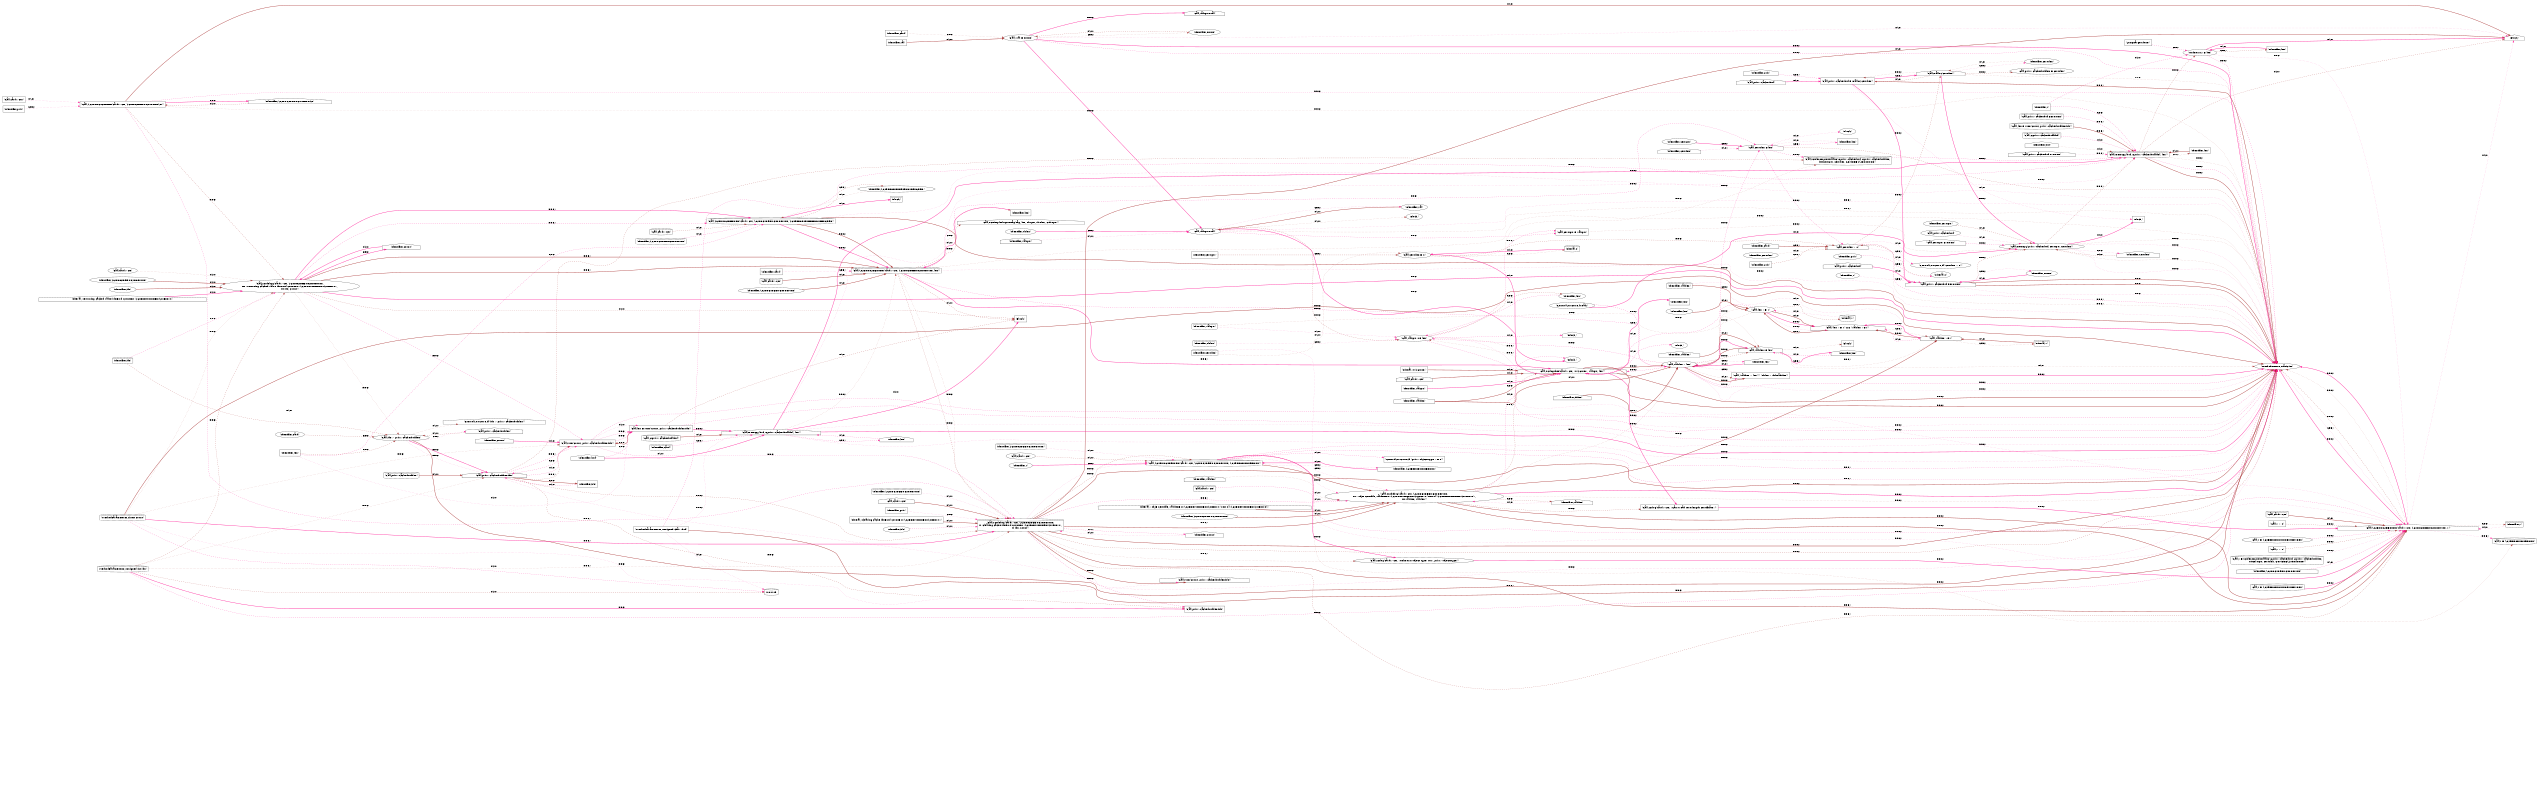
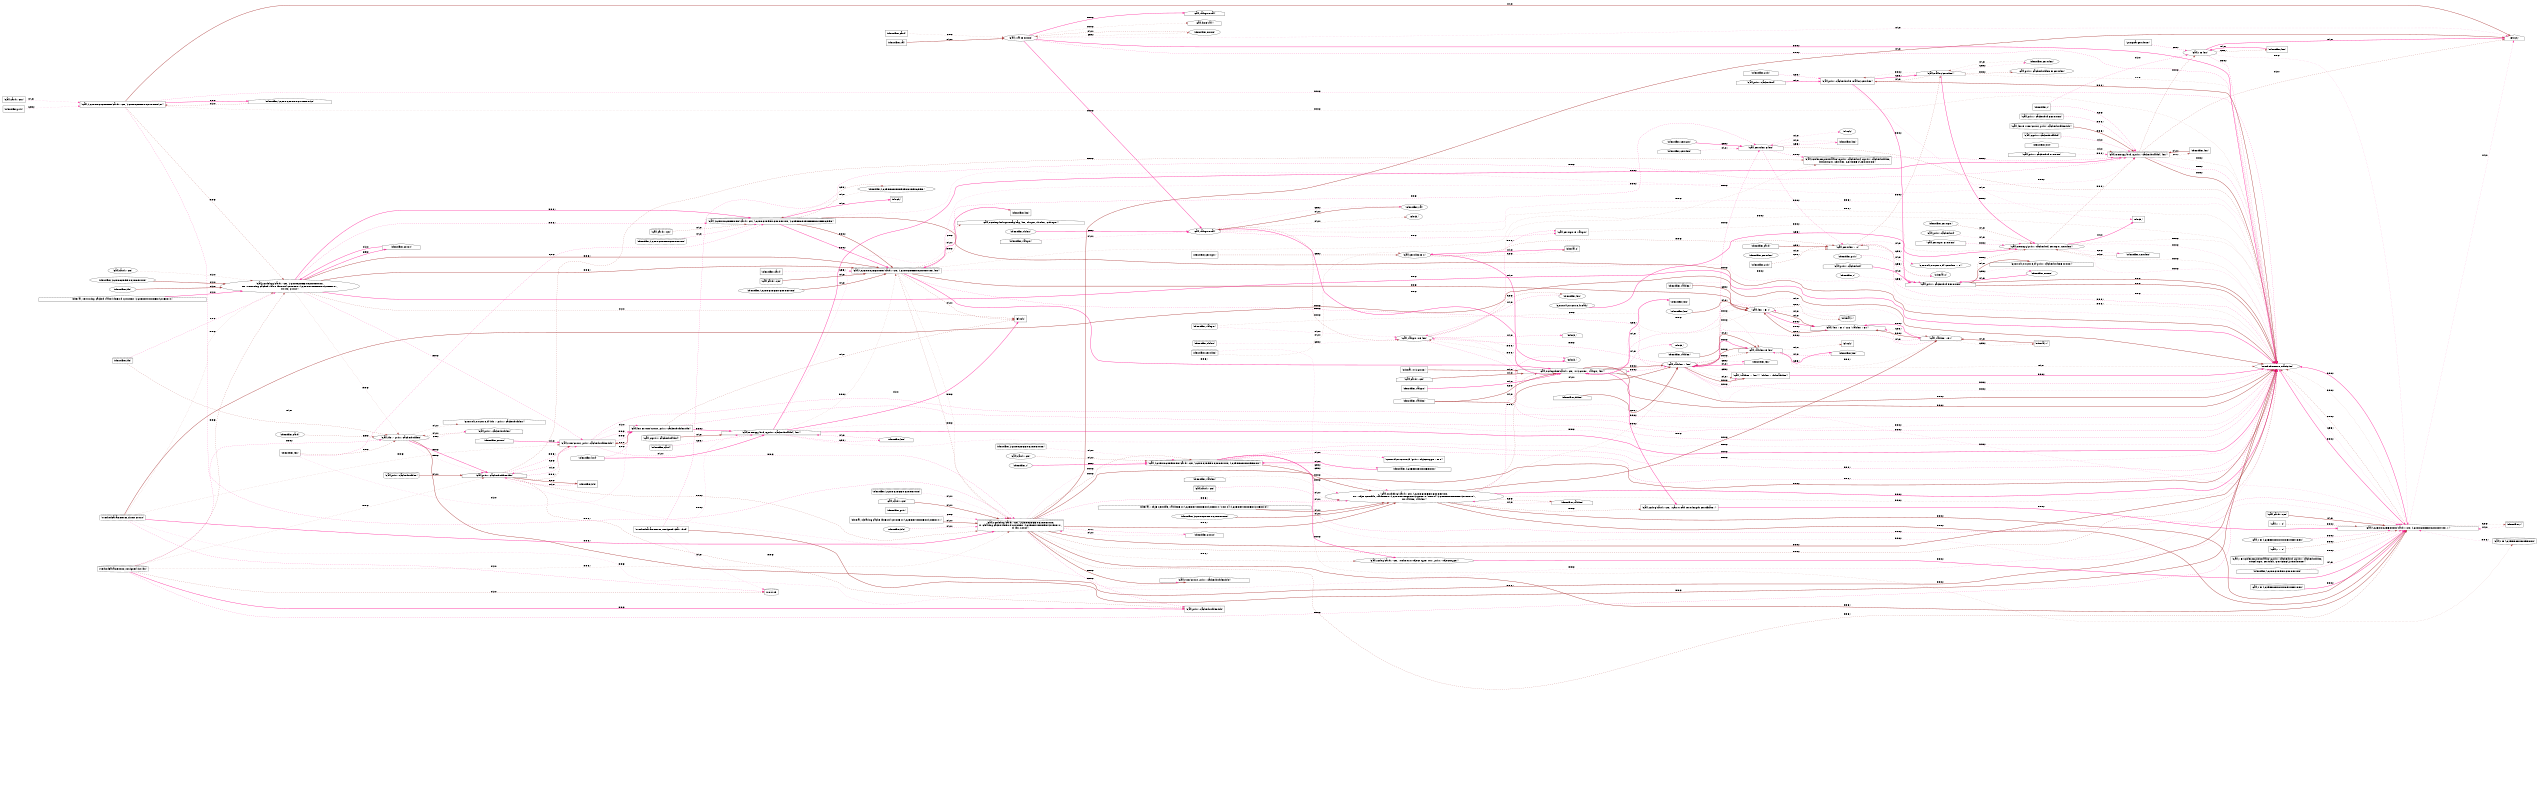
node "(Call,free(val))": added
node "(Unknown,r = len)": label "(Unknown,r = len)" -> "(Call,r = len)"
edge "(ControlStructure,break;)" -> "(Call,memcpy(priv->cache_buf, cert_ptr, cert_len))": label "AST: " -> "CFG: "
node "(ControlStructure,if (priv->cache_buf == NULL))": added
edge "(Call,SC_FUNC_RETURN(card->ctx, SC_LOG_DEBUG_NORMAL, len))" -> "(Call,len >= 1)": added, label "DDG:"
edge "(ControlStructure,break;)" -> "(Call,val_len < len)": now "(Call,val_len >=1)" -> "(Call,val_len < len)"
edge "(MethodParameterIn,unsigned int idx)" -> "(Call,idx > priv->cache_buf_len)": added, label "DDG:"
edge "(Call,SC_FUNC_RETURN(card->ctx, SC_LOG_DEBUG_NORMAL, r))" -> "(Call,r = SC_ERROR_INTERNAL)": reversed
